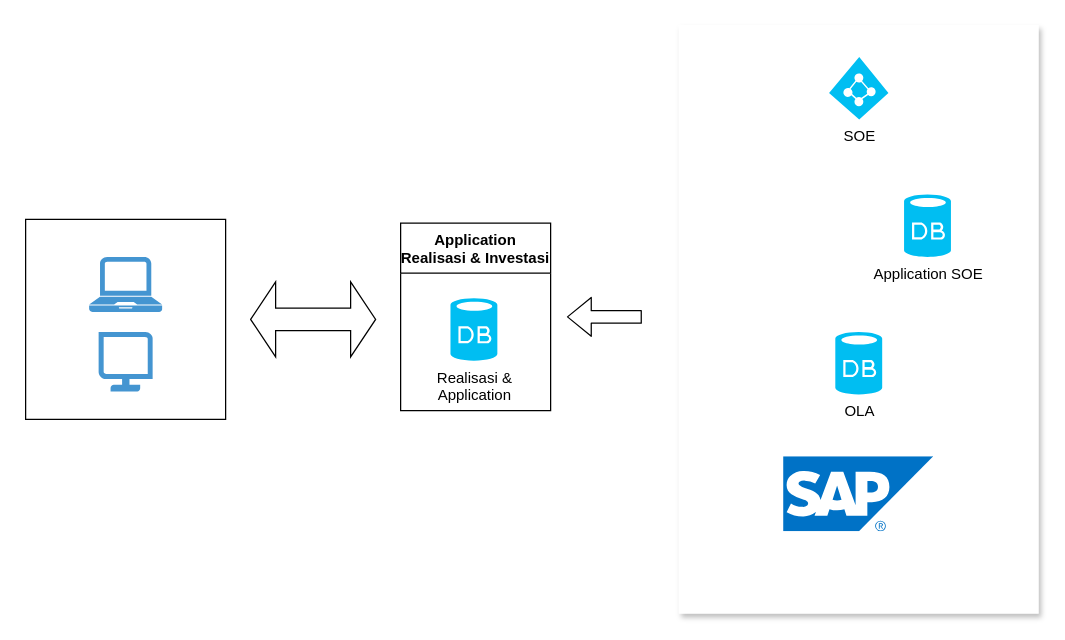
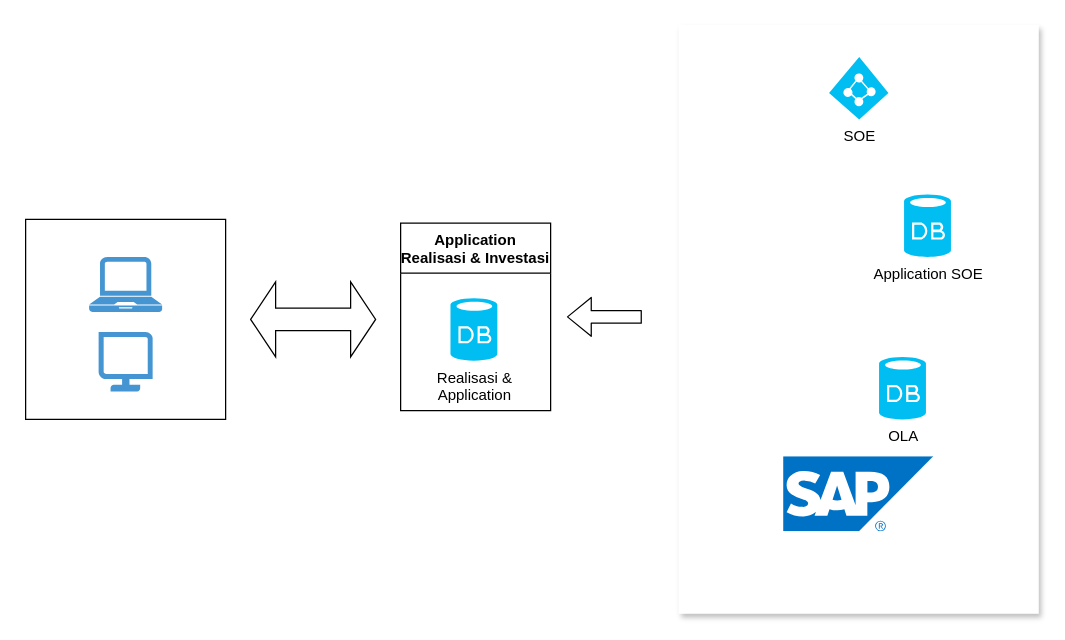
node "OLA": moved (859, 363) -> (903, 388)
